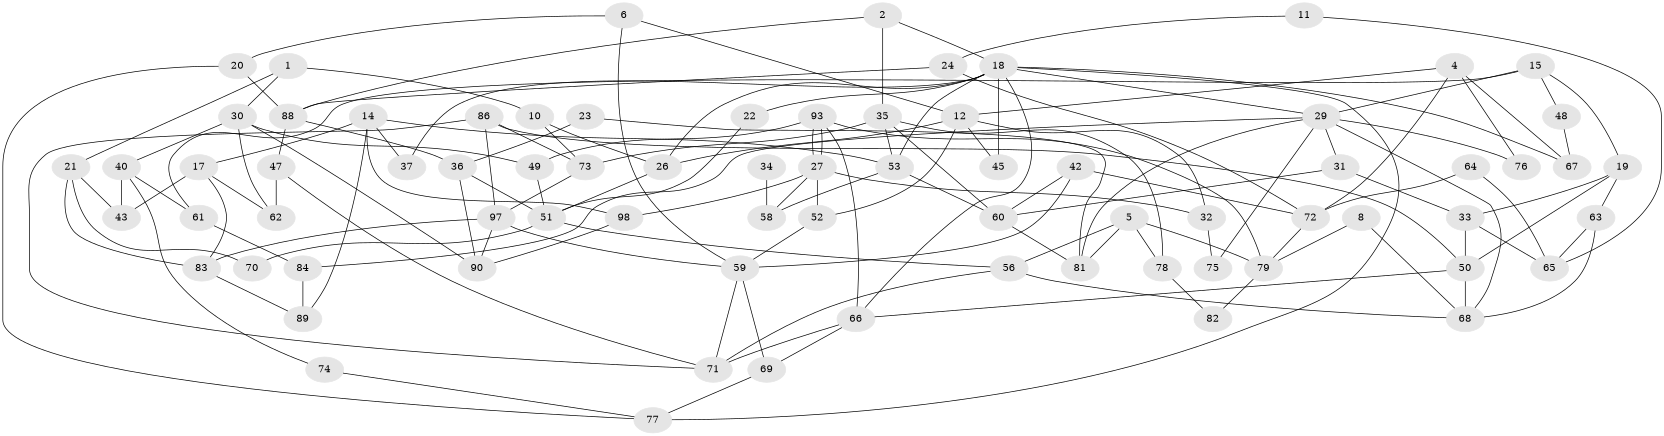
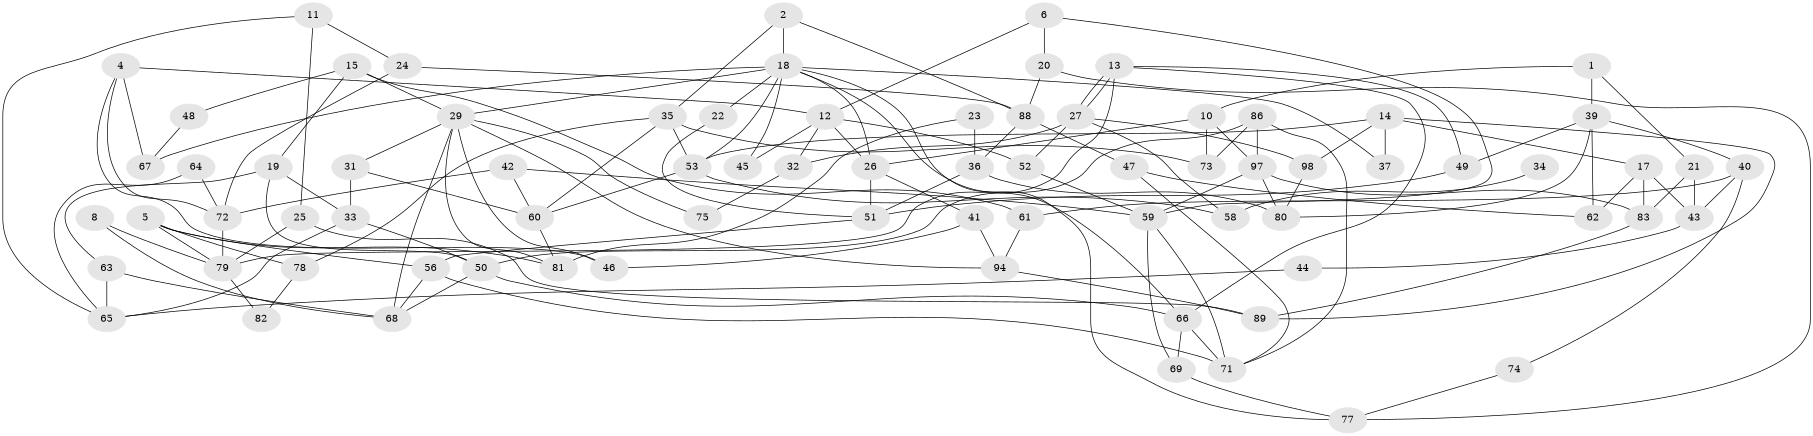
node "30": label "30" -> "39"
node "93": label "93" -> "13"
node "76": label "76" -> "46"
edge "73" -- "97": now "10" -- "97"
node "25": added
node "41": added
node "70": removed
node "84": label "84" -> "94"
node "90": label "90" -> "80"
node "44": added
